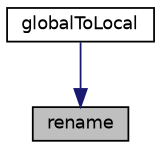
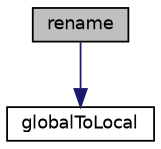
edge "globalToLocal" -> "rename": reversed
